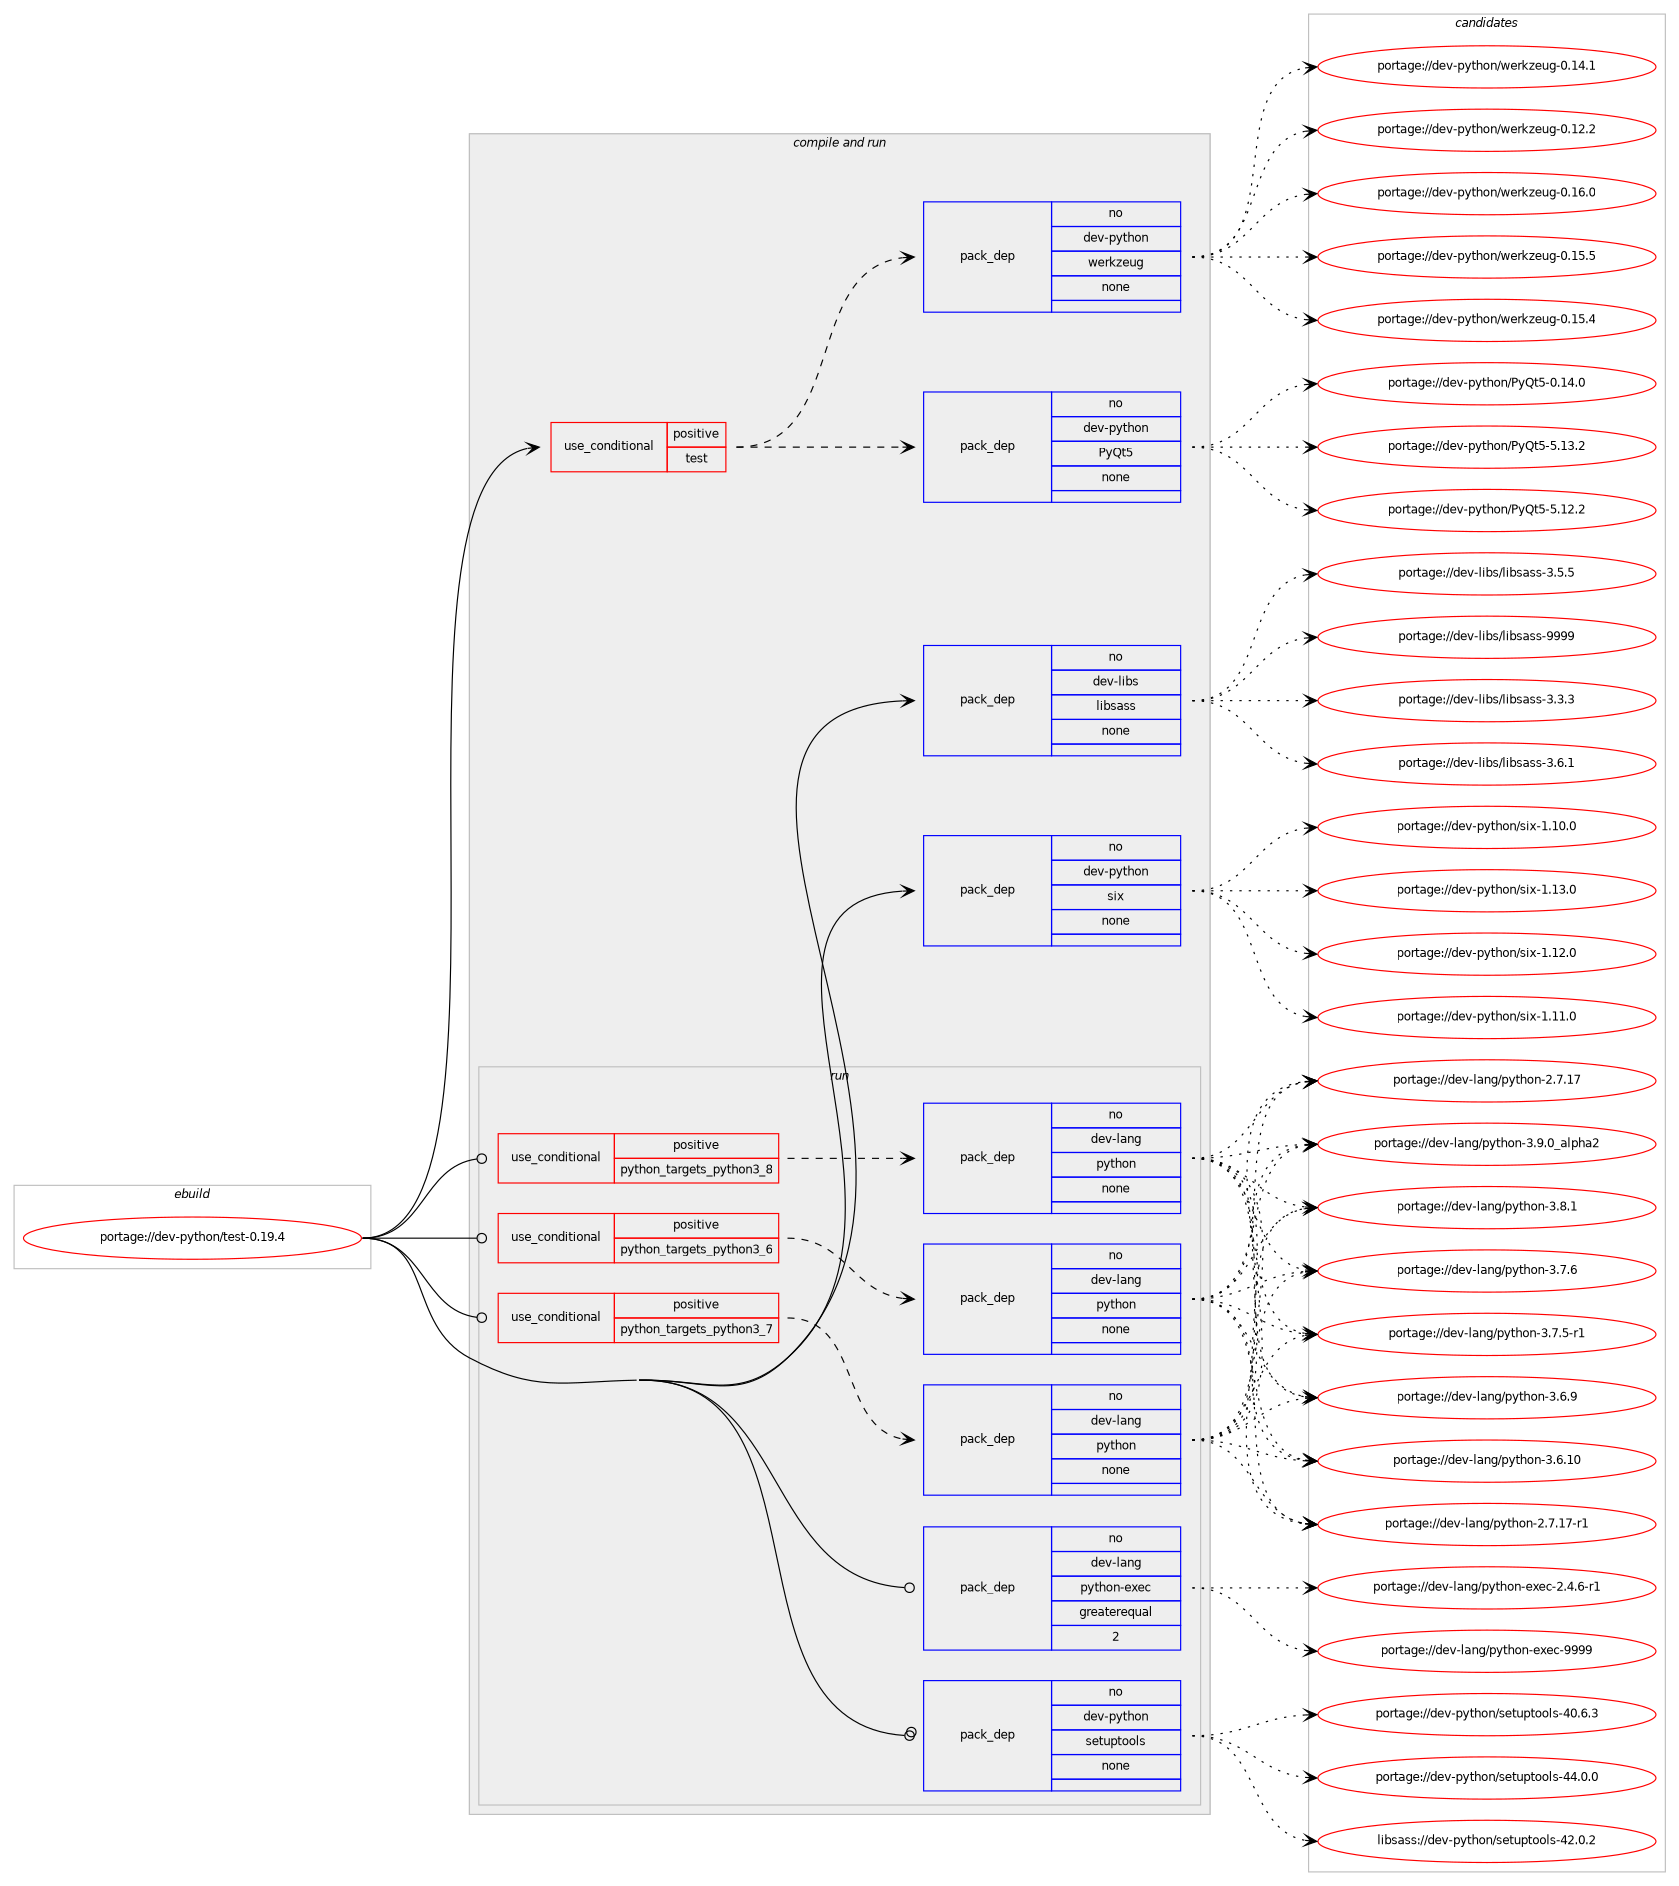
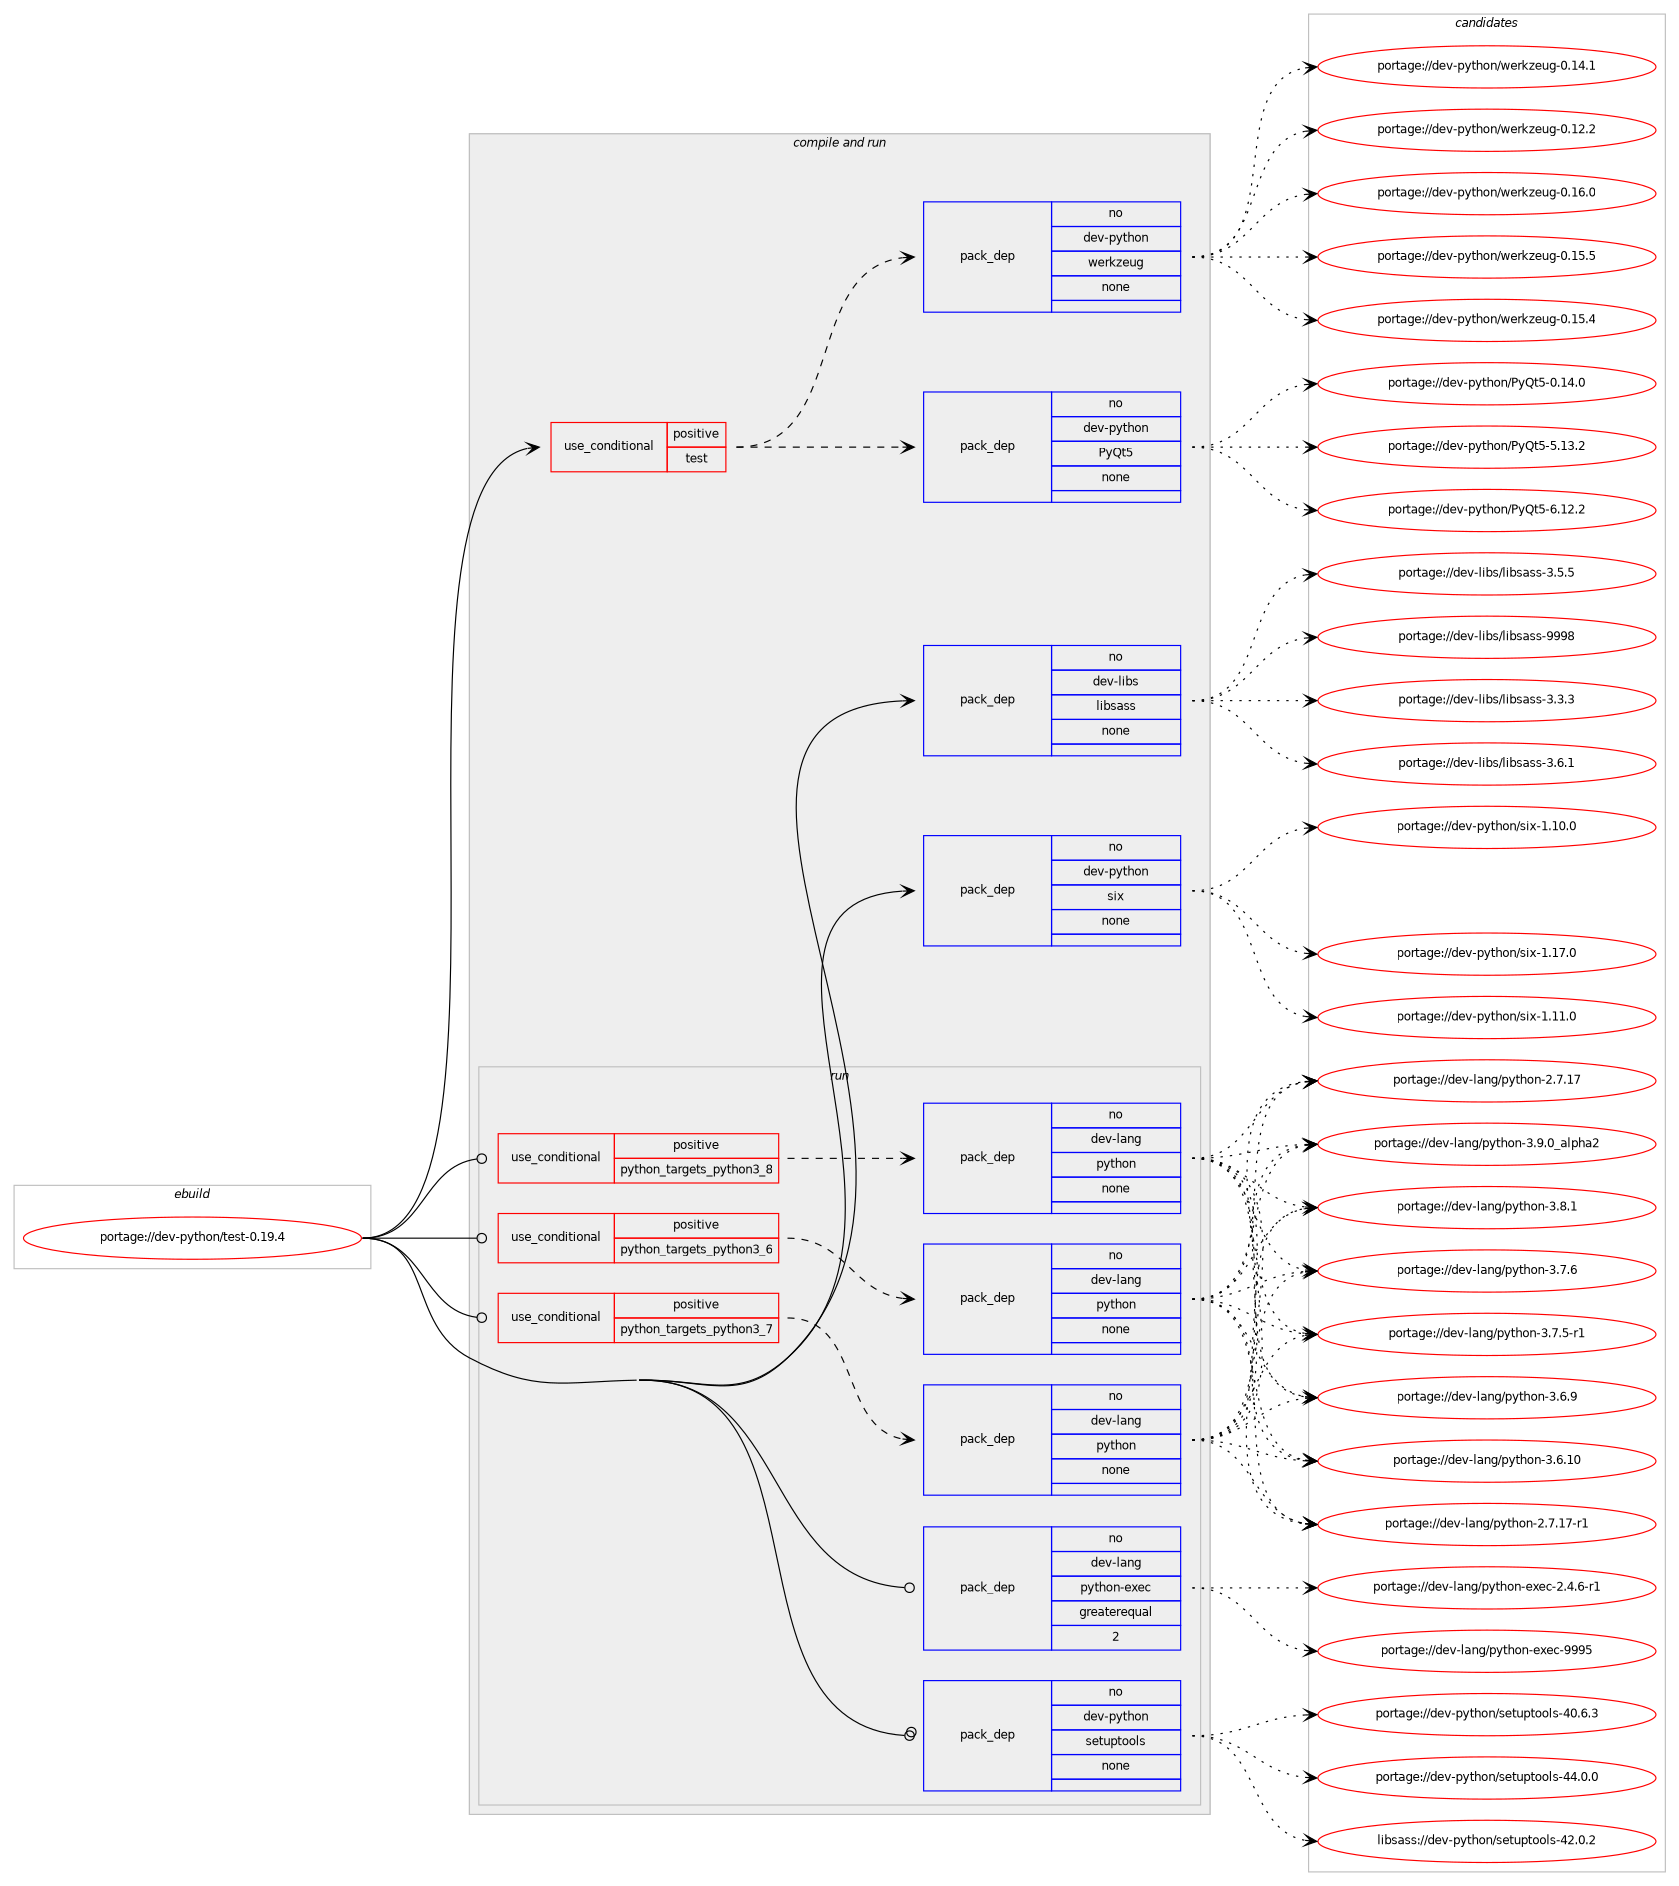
node "portage://dev-python/PyQt5-5.12.2": label "portage://dev-python/PyQt5-5.12.2" -> "portage://dev-python/PyQt5-6.12.2"
node "portage://dev-libs/libsass-9999": label "portage://dev-libs/libsass-9999" -> "portage://dev-libs/libsass-9998"
node "portage://dev-python/six-1.13.0": removed
node "portage://dev-python/six-1.12.0": label "portage://dev-python/six-1.12.0" -> "portage://dev-python/six-1.17.0"
node "portage://dev-lang/python-exec-9999": label "portage://dev-lang/python-exec-9999" -> "portage://dev-lang/python-exec-9995"
